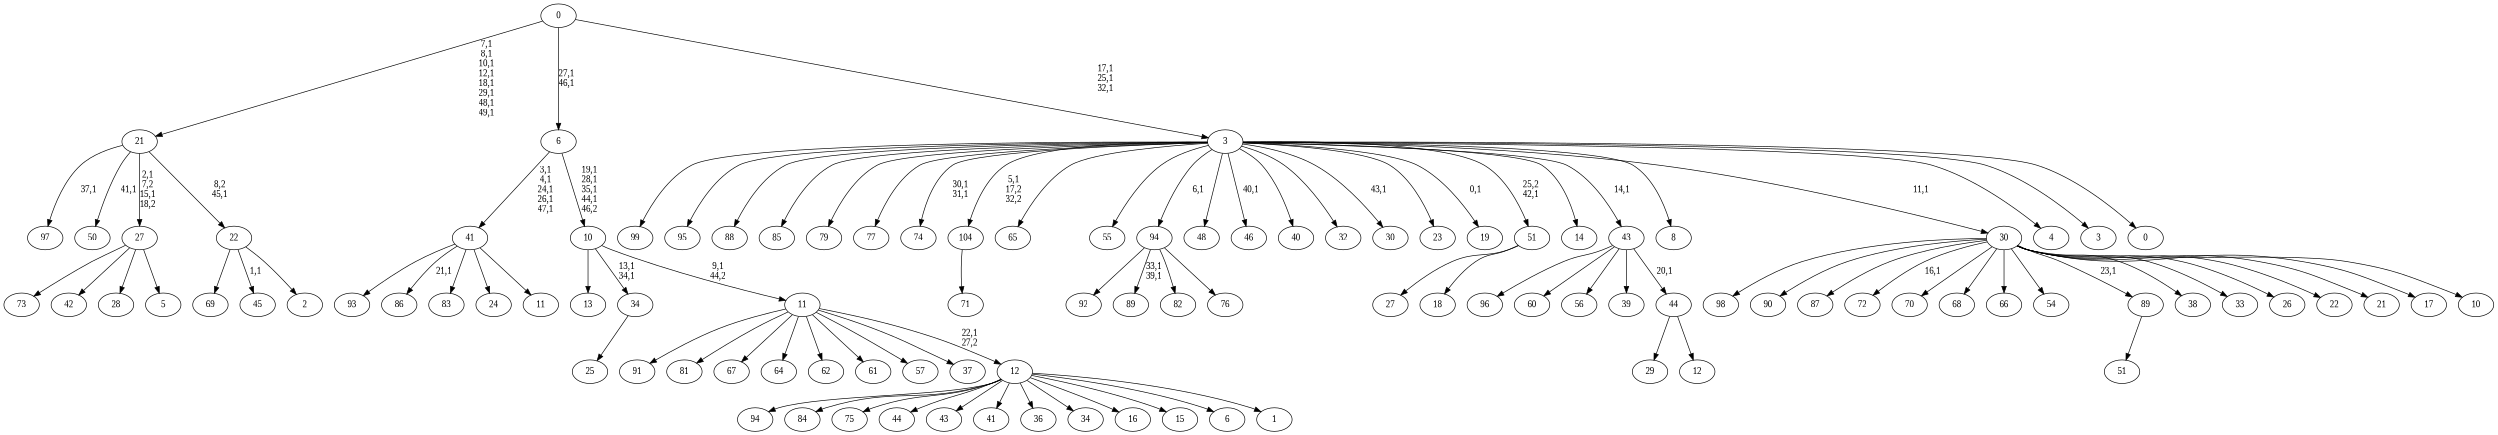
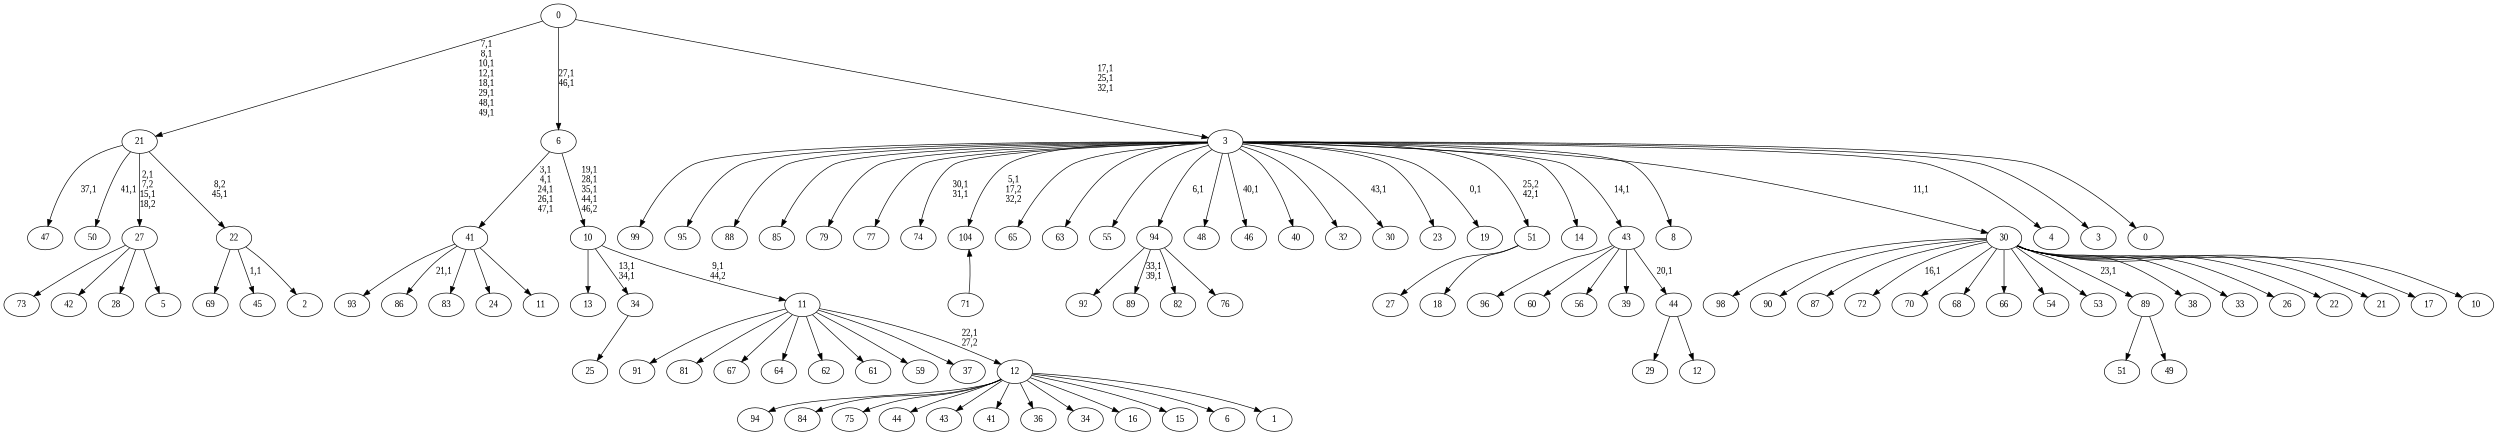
node "97": label "97" -> "47"
node "63": added
edge "104" -> "71": reversed
node "53": added
node "57": label "57" -> "59"
node "49": added
